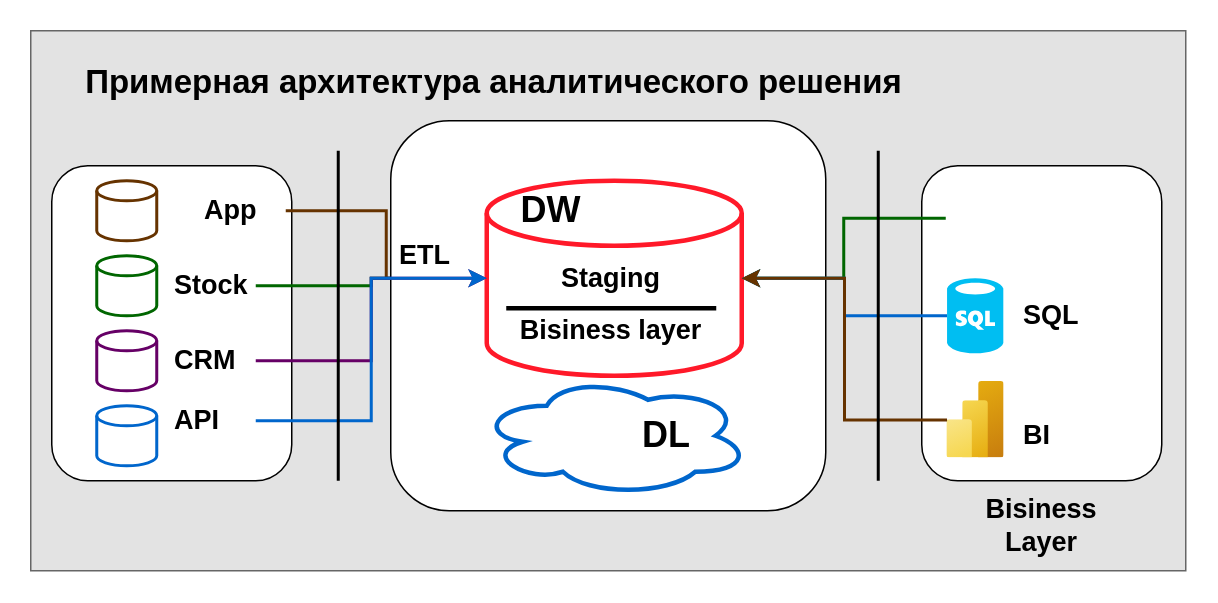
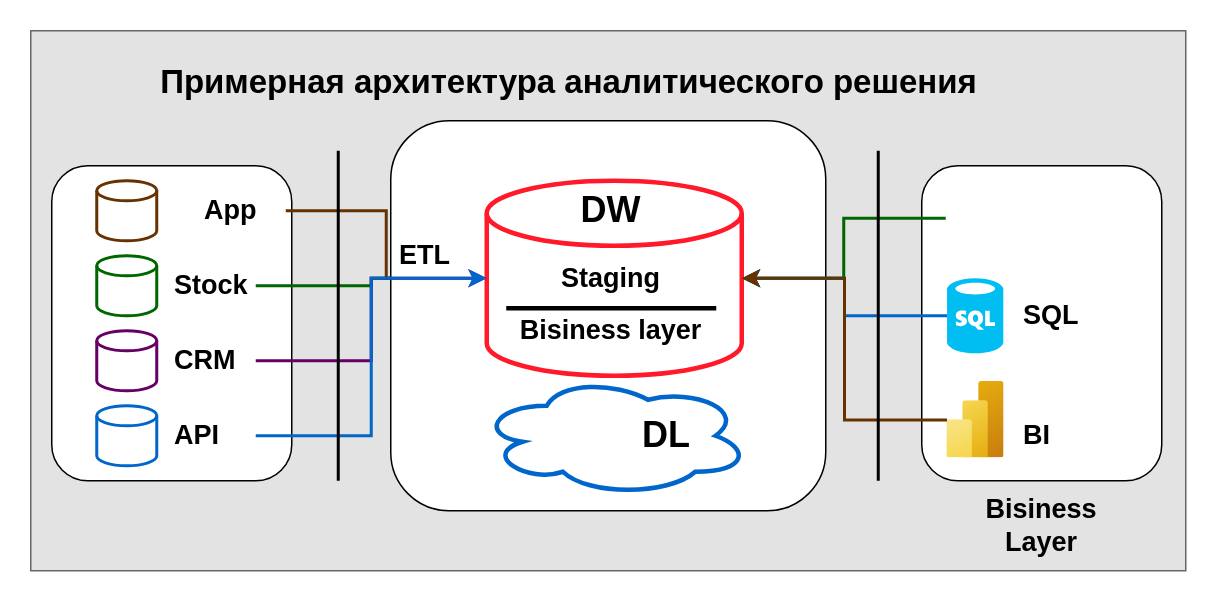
node "Примерная архитектура аналитического решения": moved (494, 83) -> (569, 83)
node "DW": moved (551, 211) -> (611, 211)
node "API": moved (214, 421) -> (214, 436)
